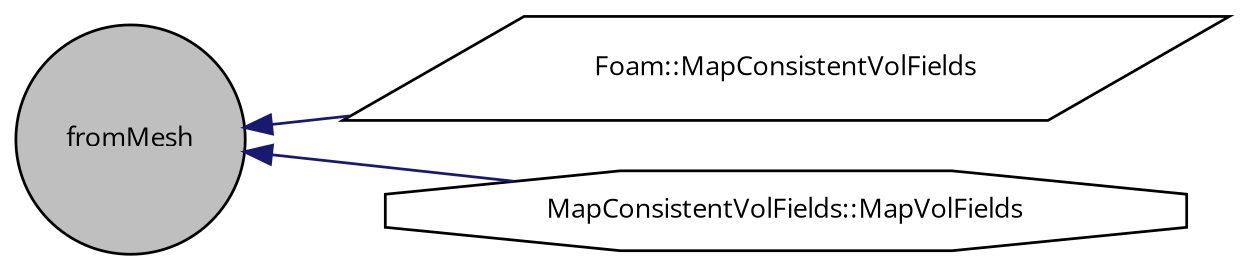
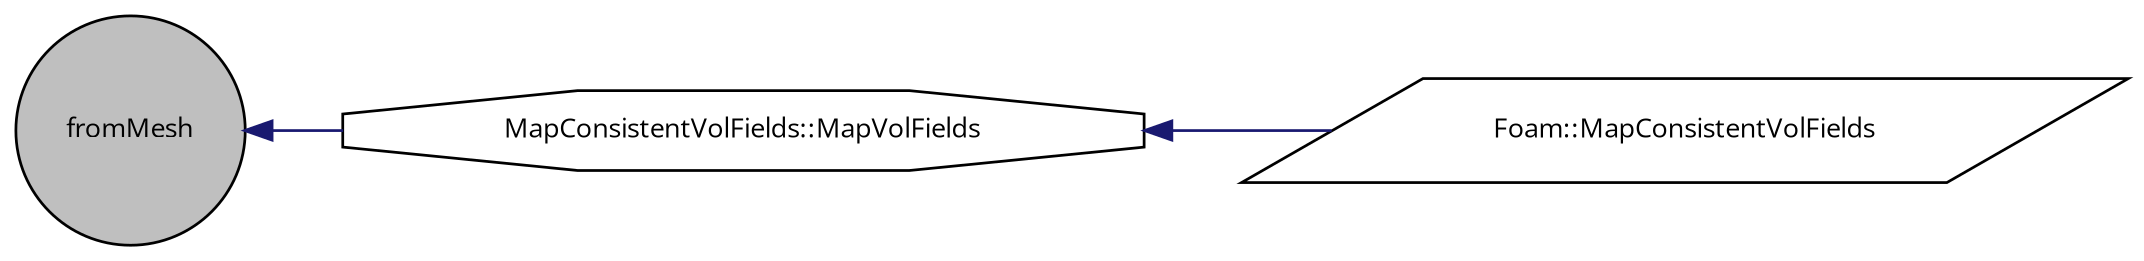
edge "Foam::MapConsistentVolFields" -> "fromMesh": now "Foam::MapConsistentVolFields" -> "MapConsistentVolFields::MapVolFields"
